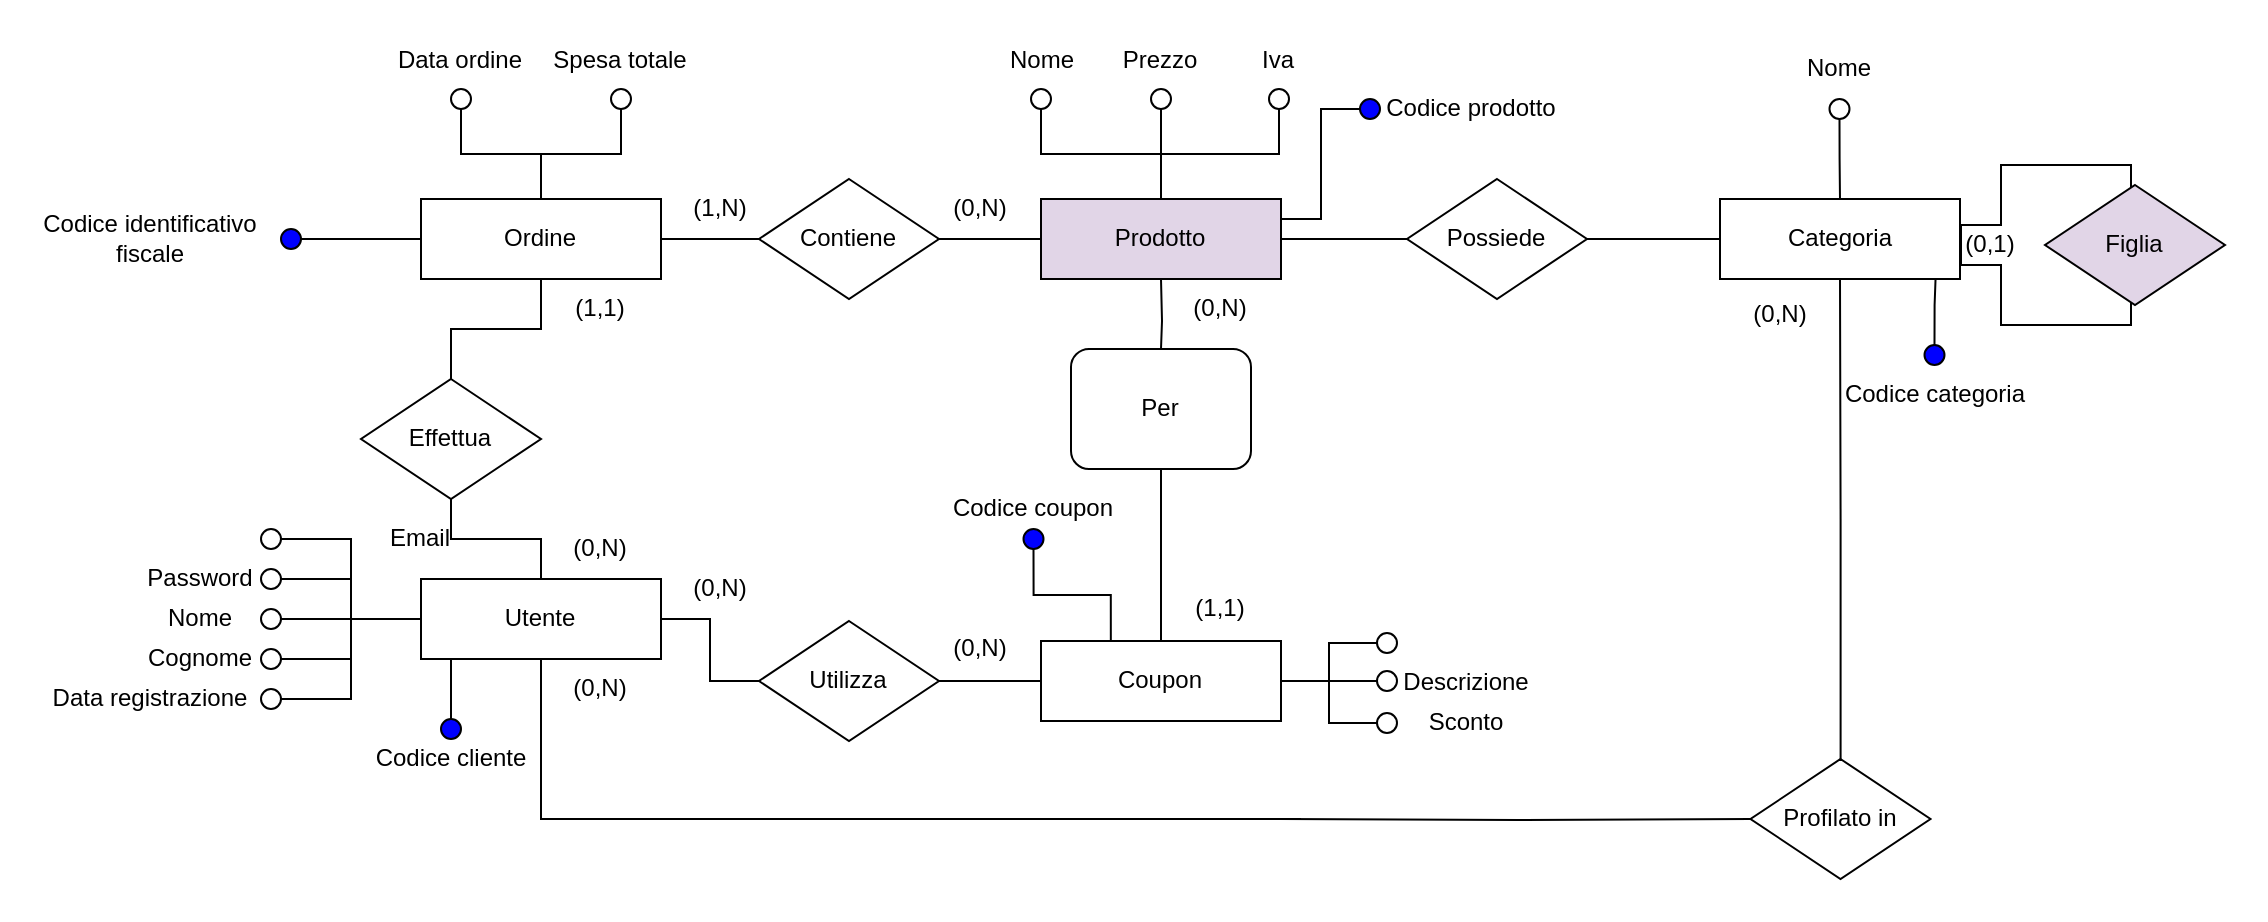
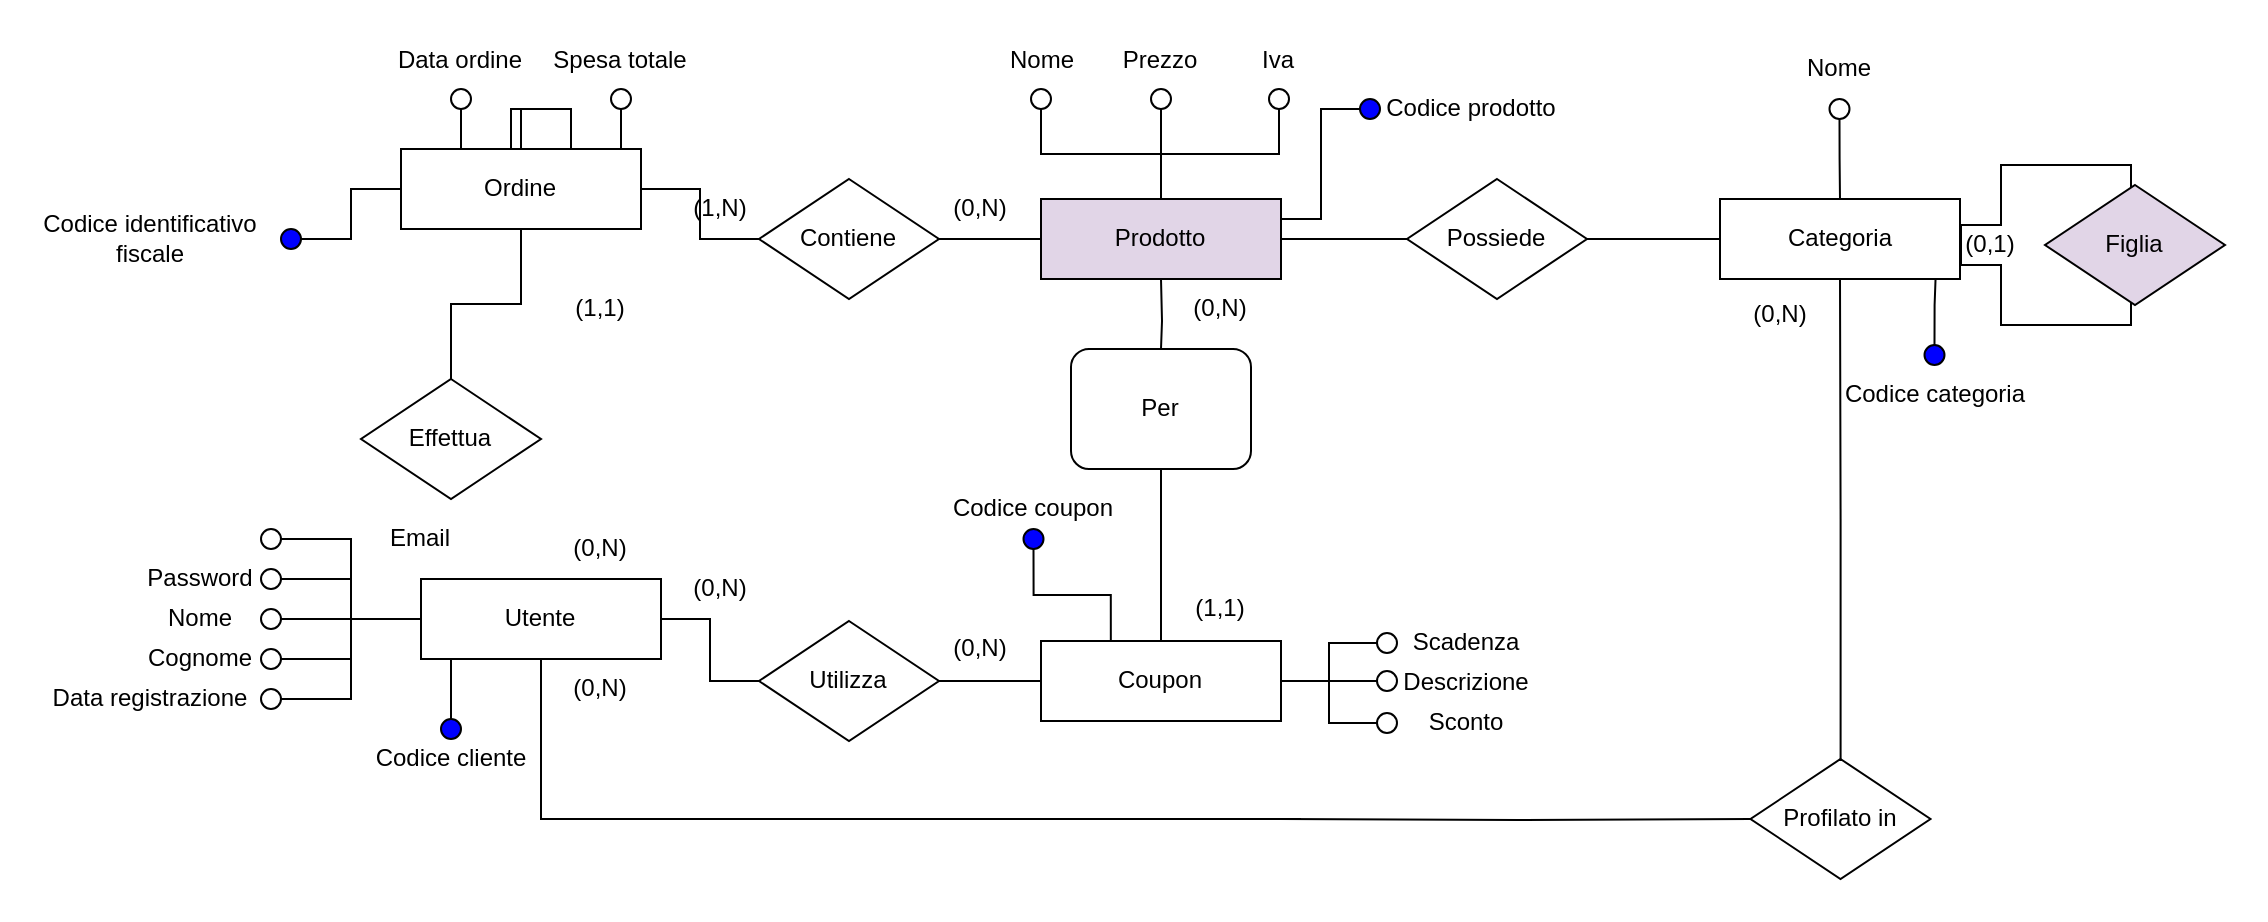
node "Ordine": moved (541, 239) -> (521, 189)
edge "Effettua" -- "Utente": removed
node "Scadenza": added
